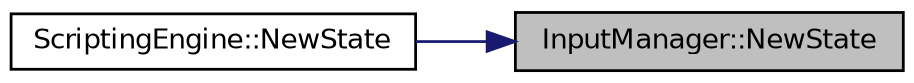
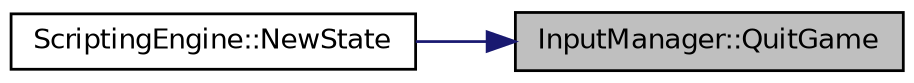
node "InputManager::NewState": label "InputManager::NewState" -> "InputManager::QuitGame"
